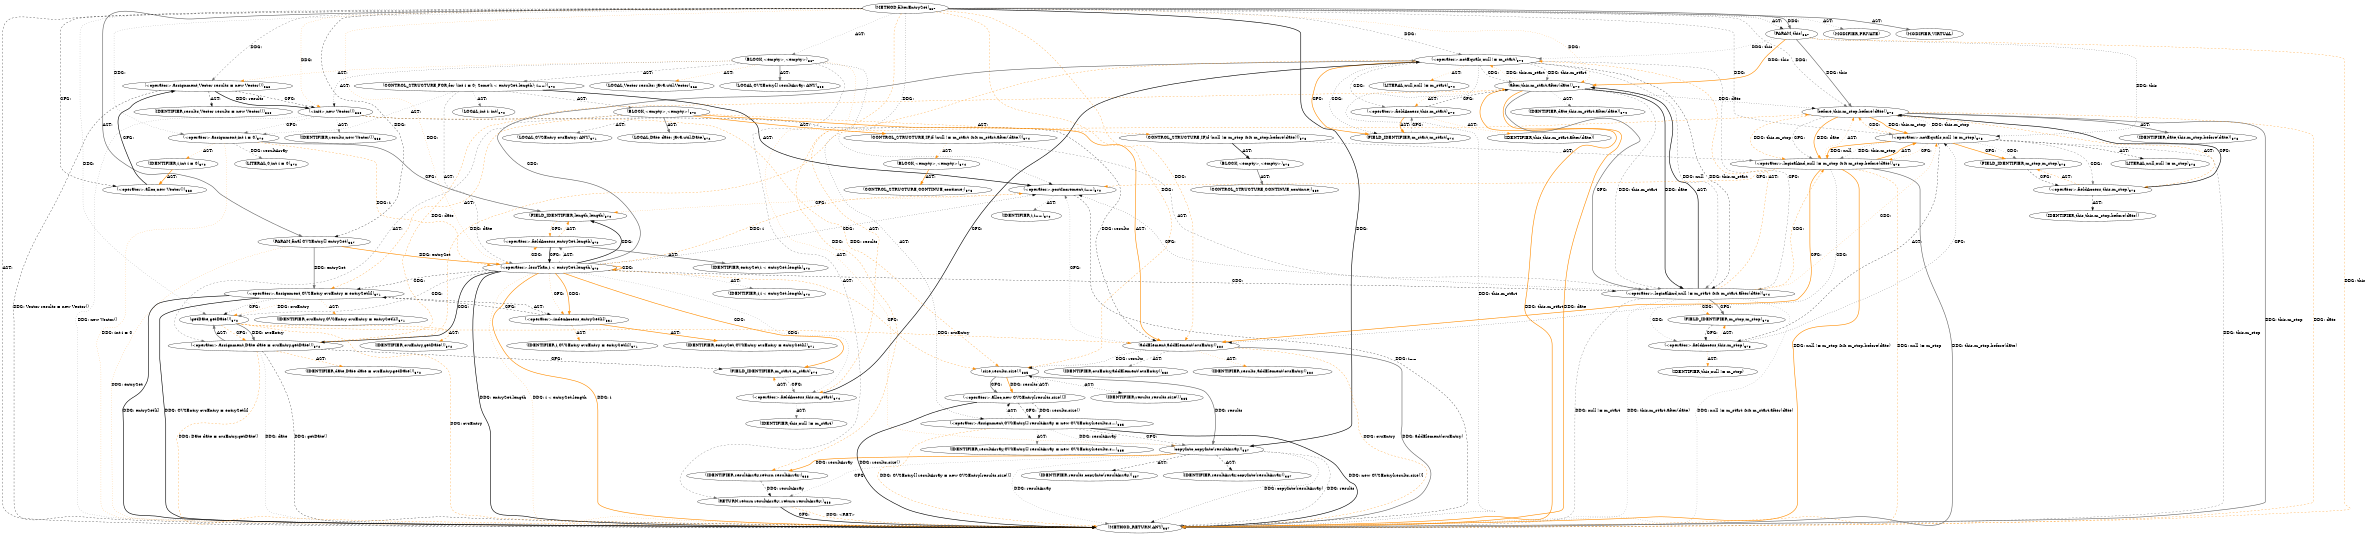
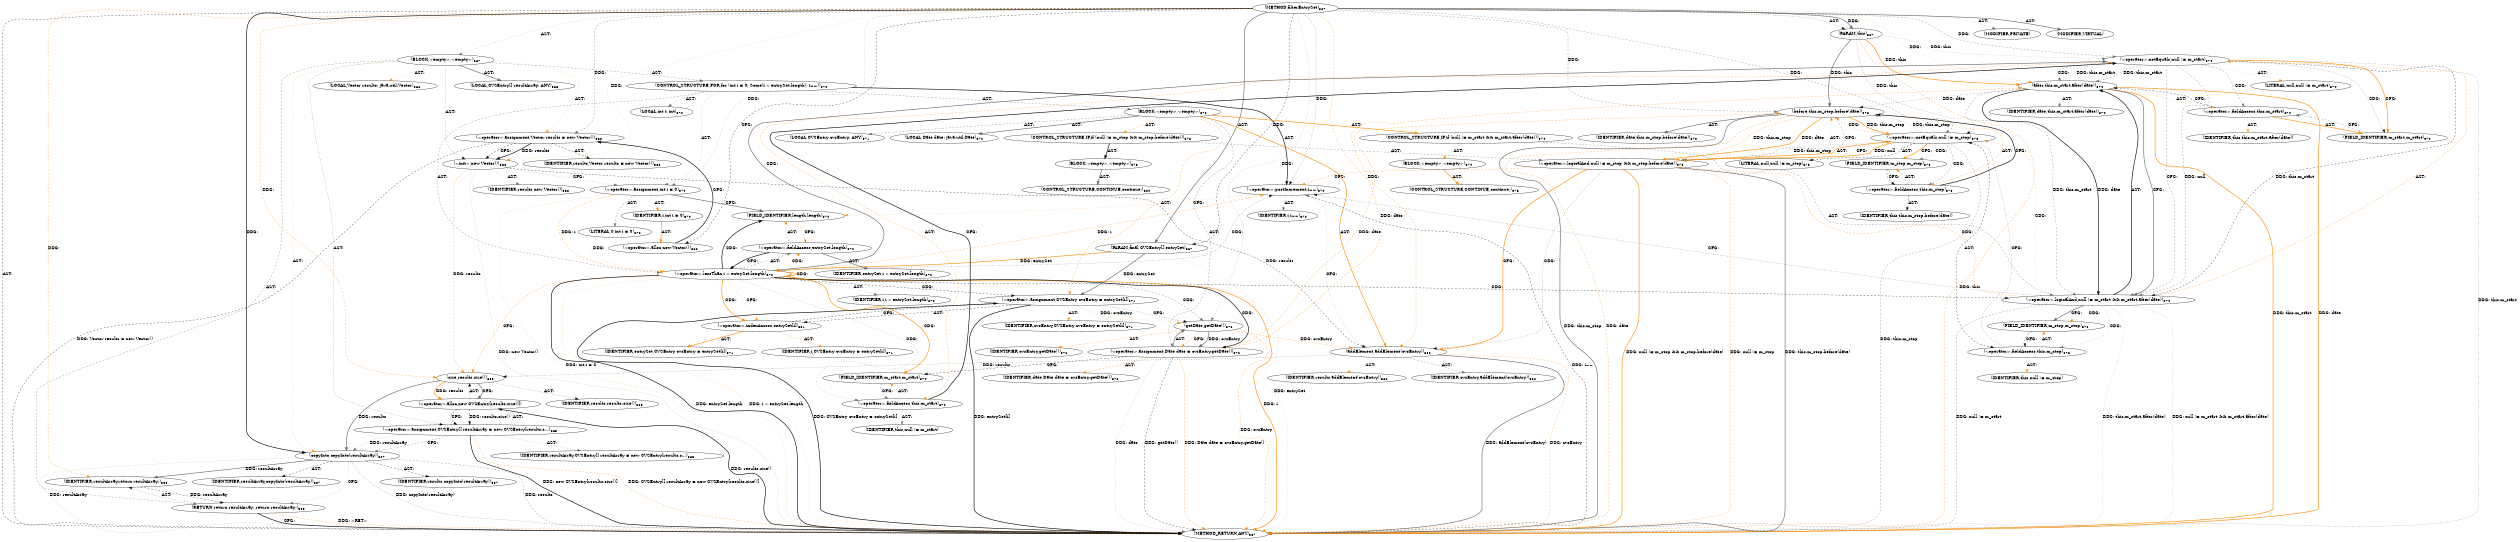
edge "(METHOD,filterEntrySet)" -> "(<operator>.lessThan,i < entrySet.length)": now "(LITERAL,0,int i = 0)" -> "(<operator>.lessThan,i < entrySet.length)"
edge "(<operator>.assignment,int i = 0)" -> "(LITERAL,0,int i = 0)": label "DDG: resultArray" -> "AST: "
edge "(copyInto,copyInto(resultArray))" -> "(IDENTIFIER,resultArray,return resultArray;)": color darkorange -> gray40
edge "(RETURN,return resultArray;,return resultArray;)" -> "(IDENTIFIER,resultArray,return resultArray;)": added, label "AST:"
